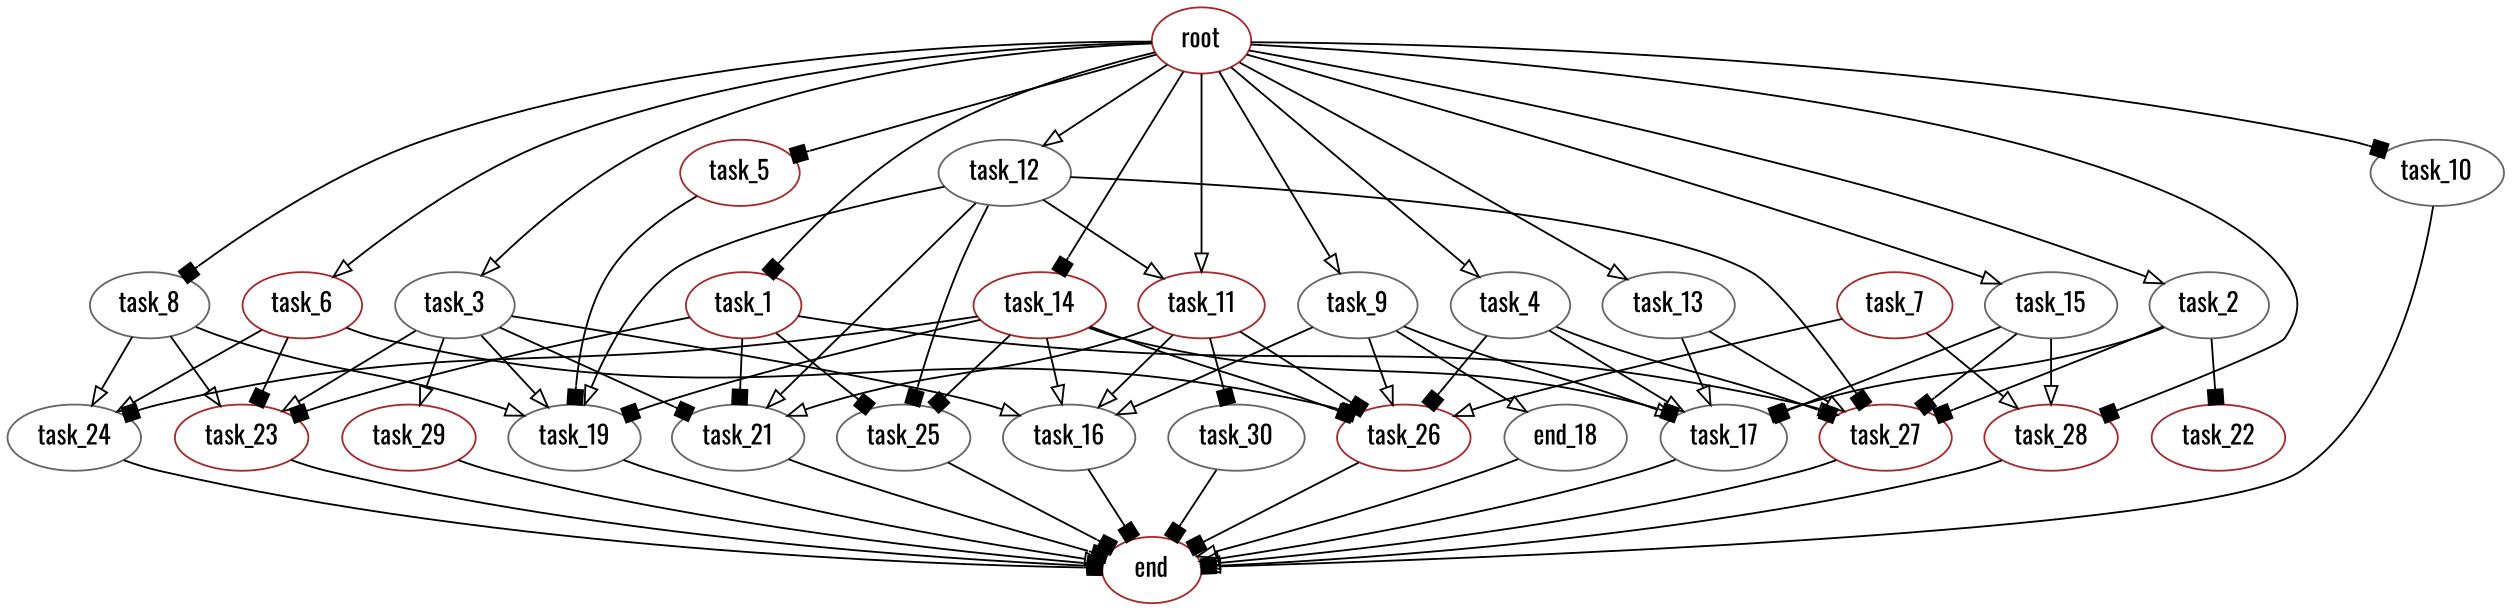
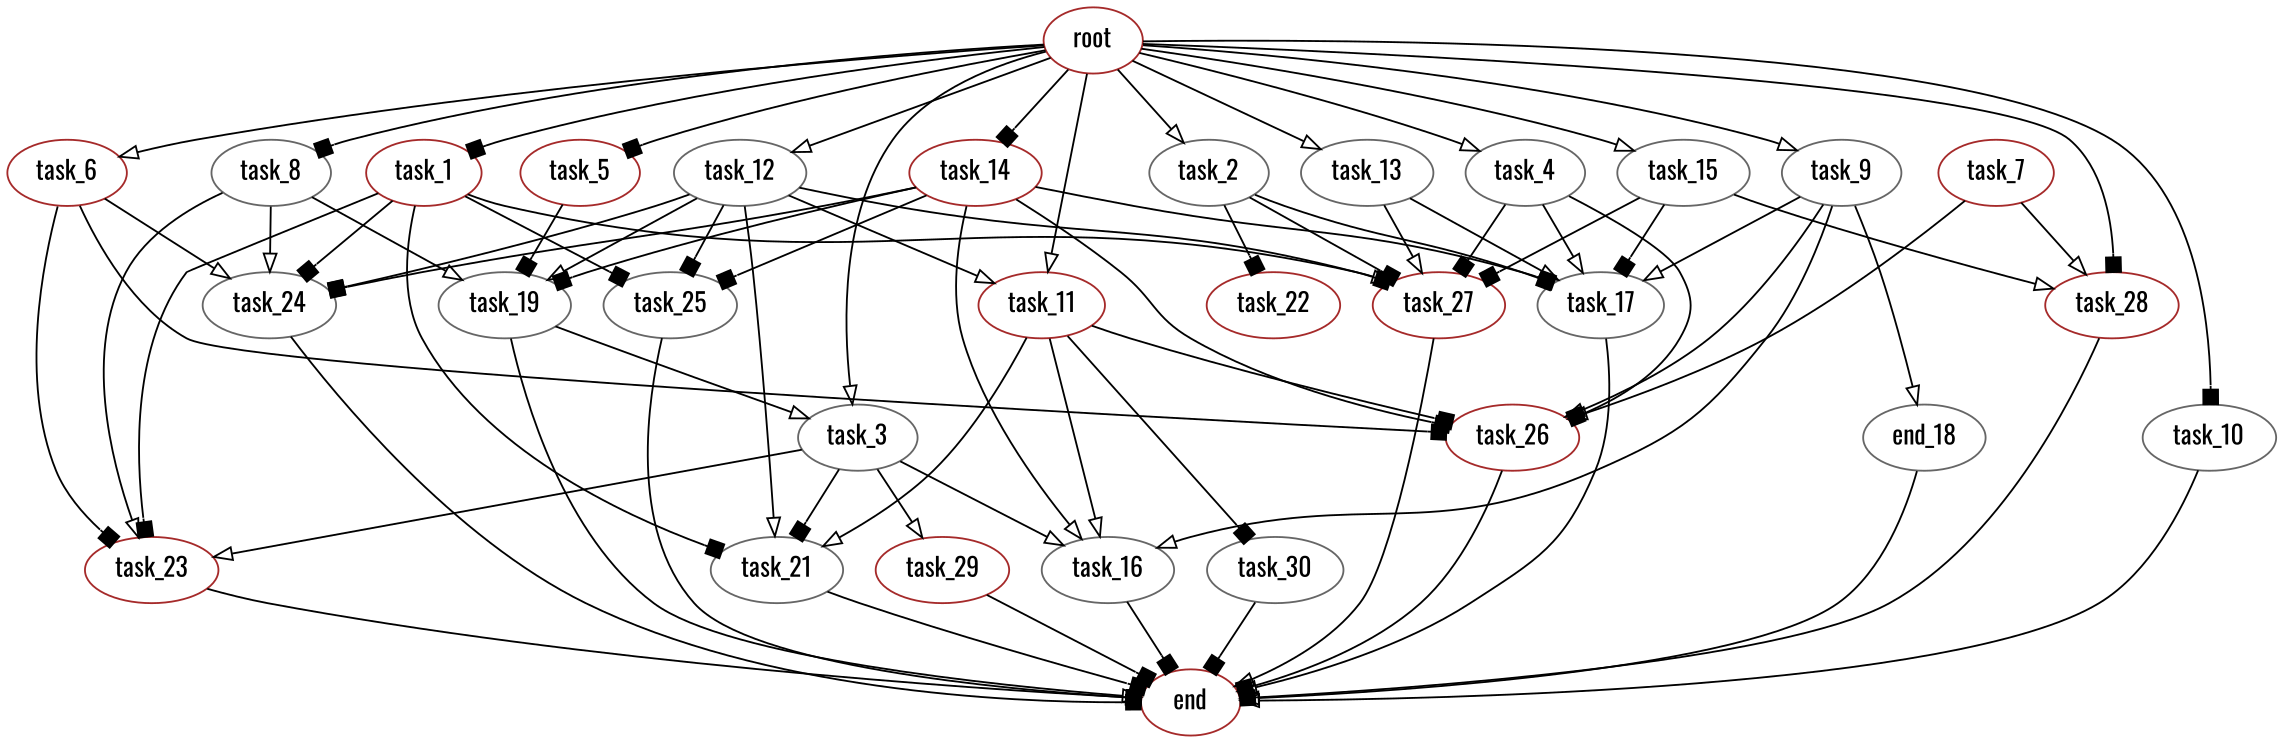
edge "task_12" -> "task_24": added
edge "task_1" -> "task_24": added
edge "task_3" -> "task_19": reversed
